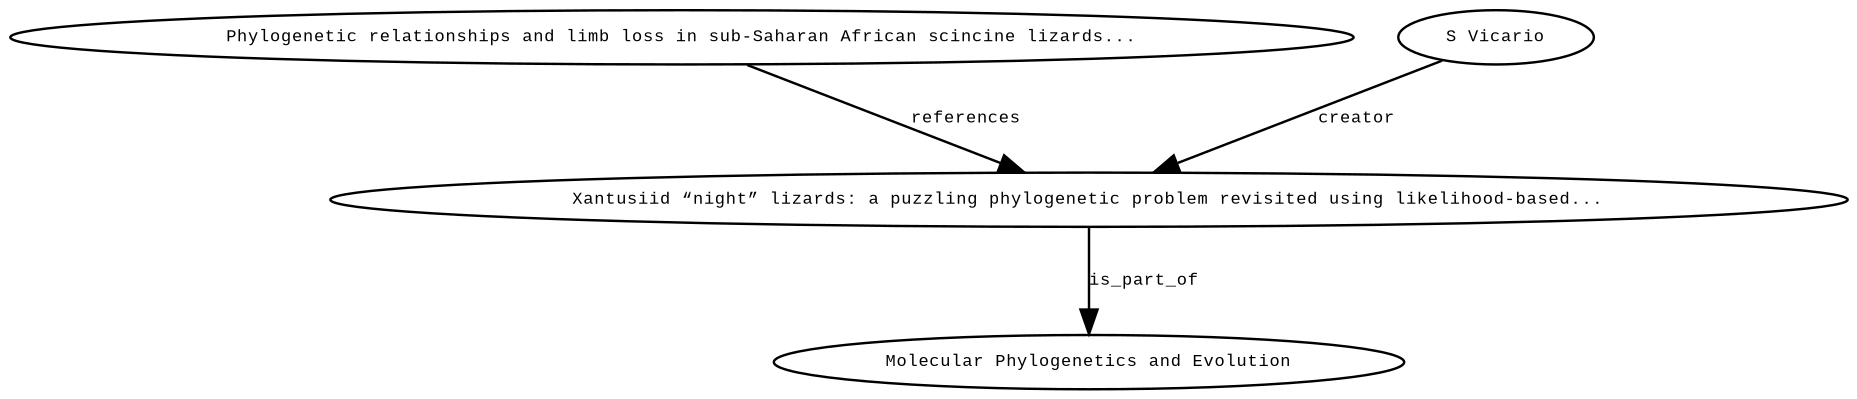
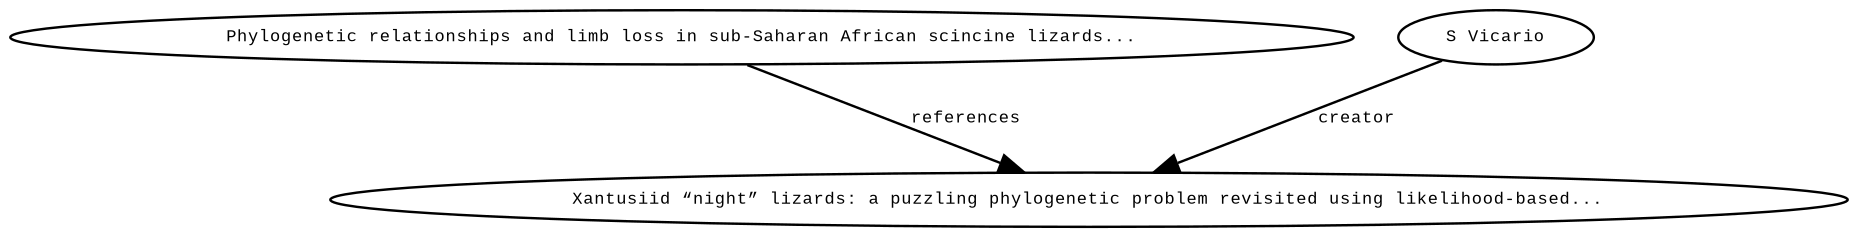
node "Molecular Phylogenetics and Evolution": removed
